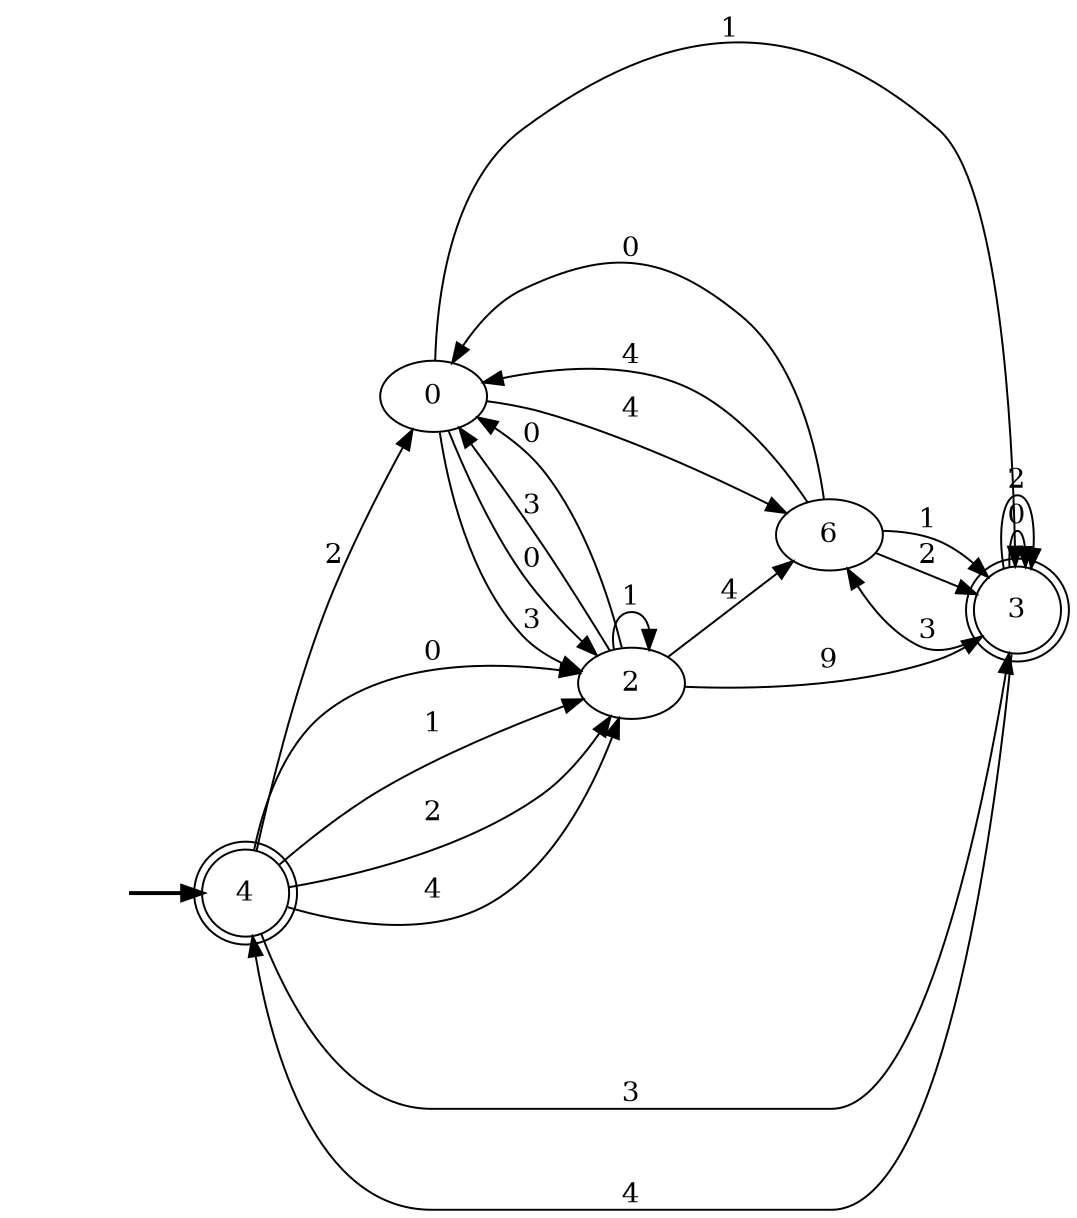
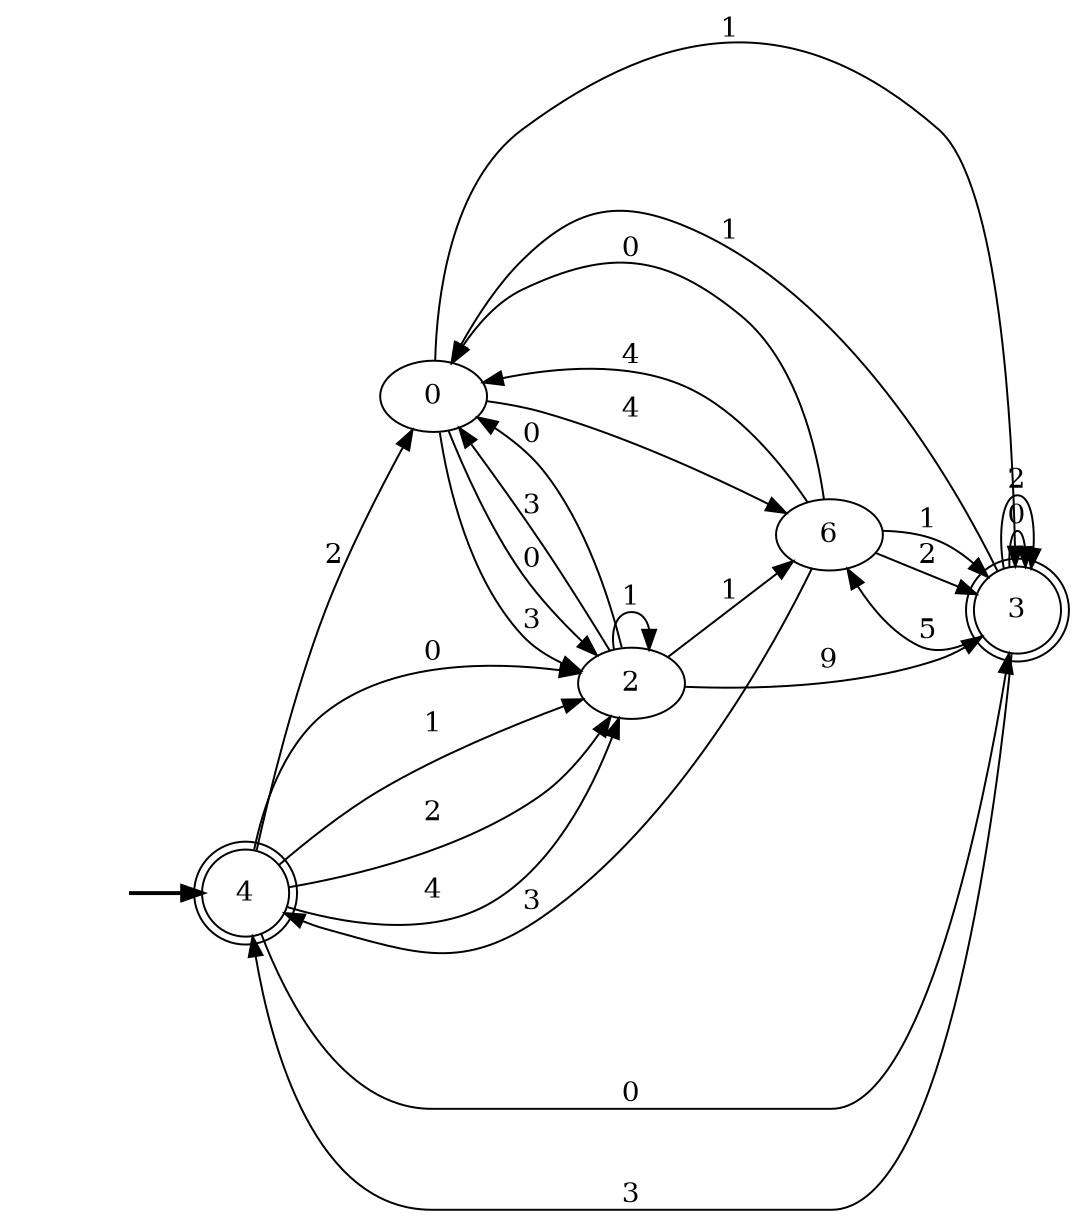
edge "3" -> "0": added, label "1"
edge "2" -> "6": label "4" -> "1"
edge "3" -> "6": label "3" -> "5"
edge "6" -> "4": added, label "3"
edge "4" -> "3": label "3" -> "0"
edge "3" -> "4": label "4" -> "3"
